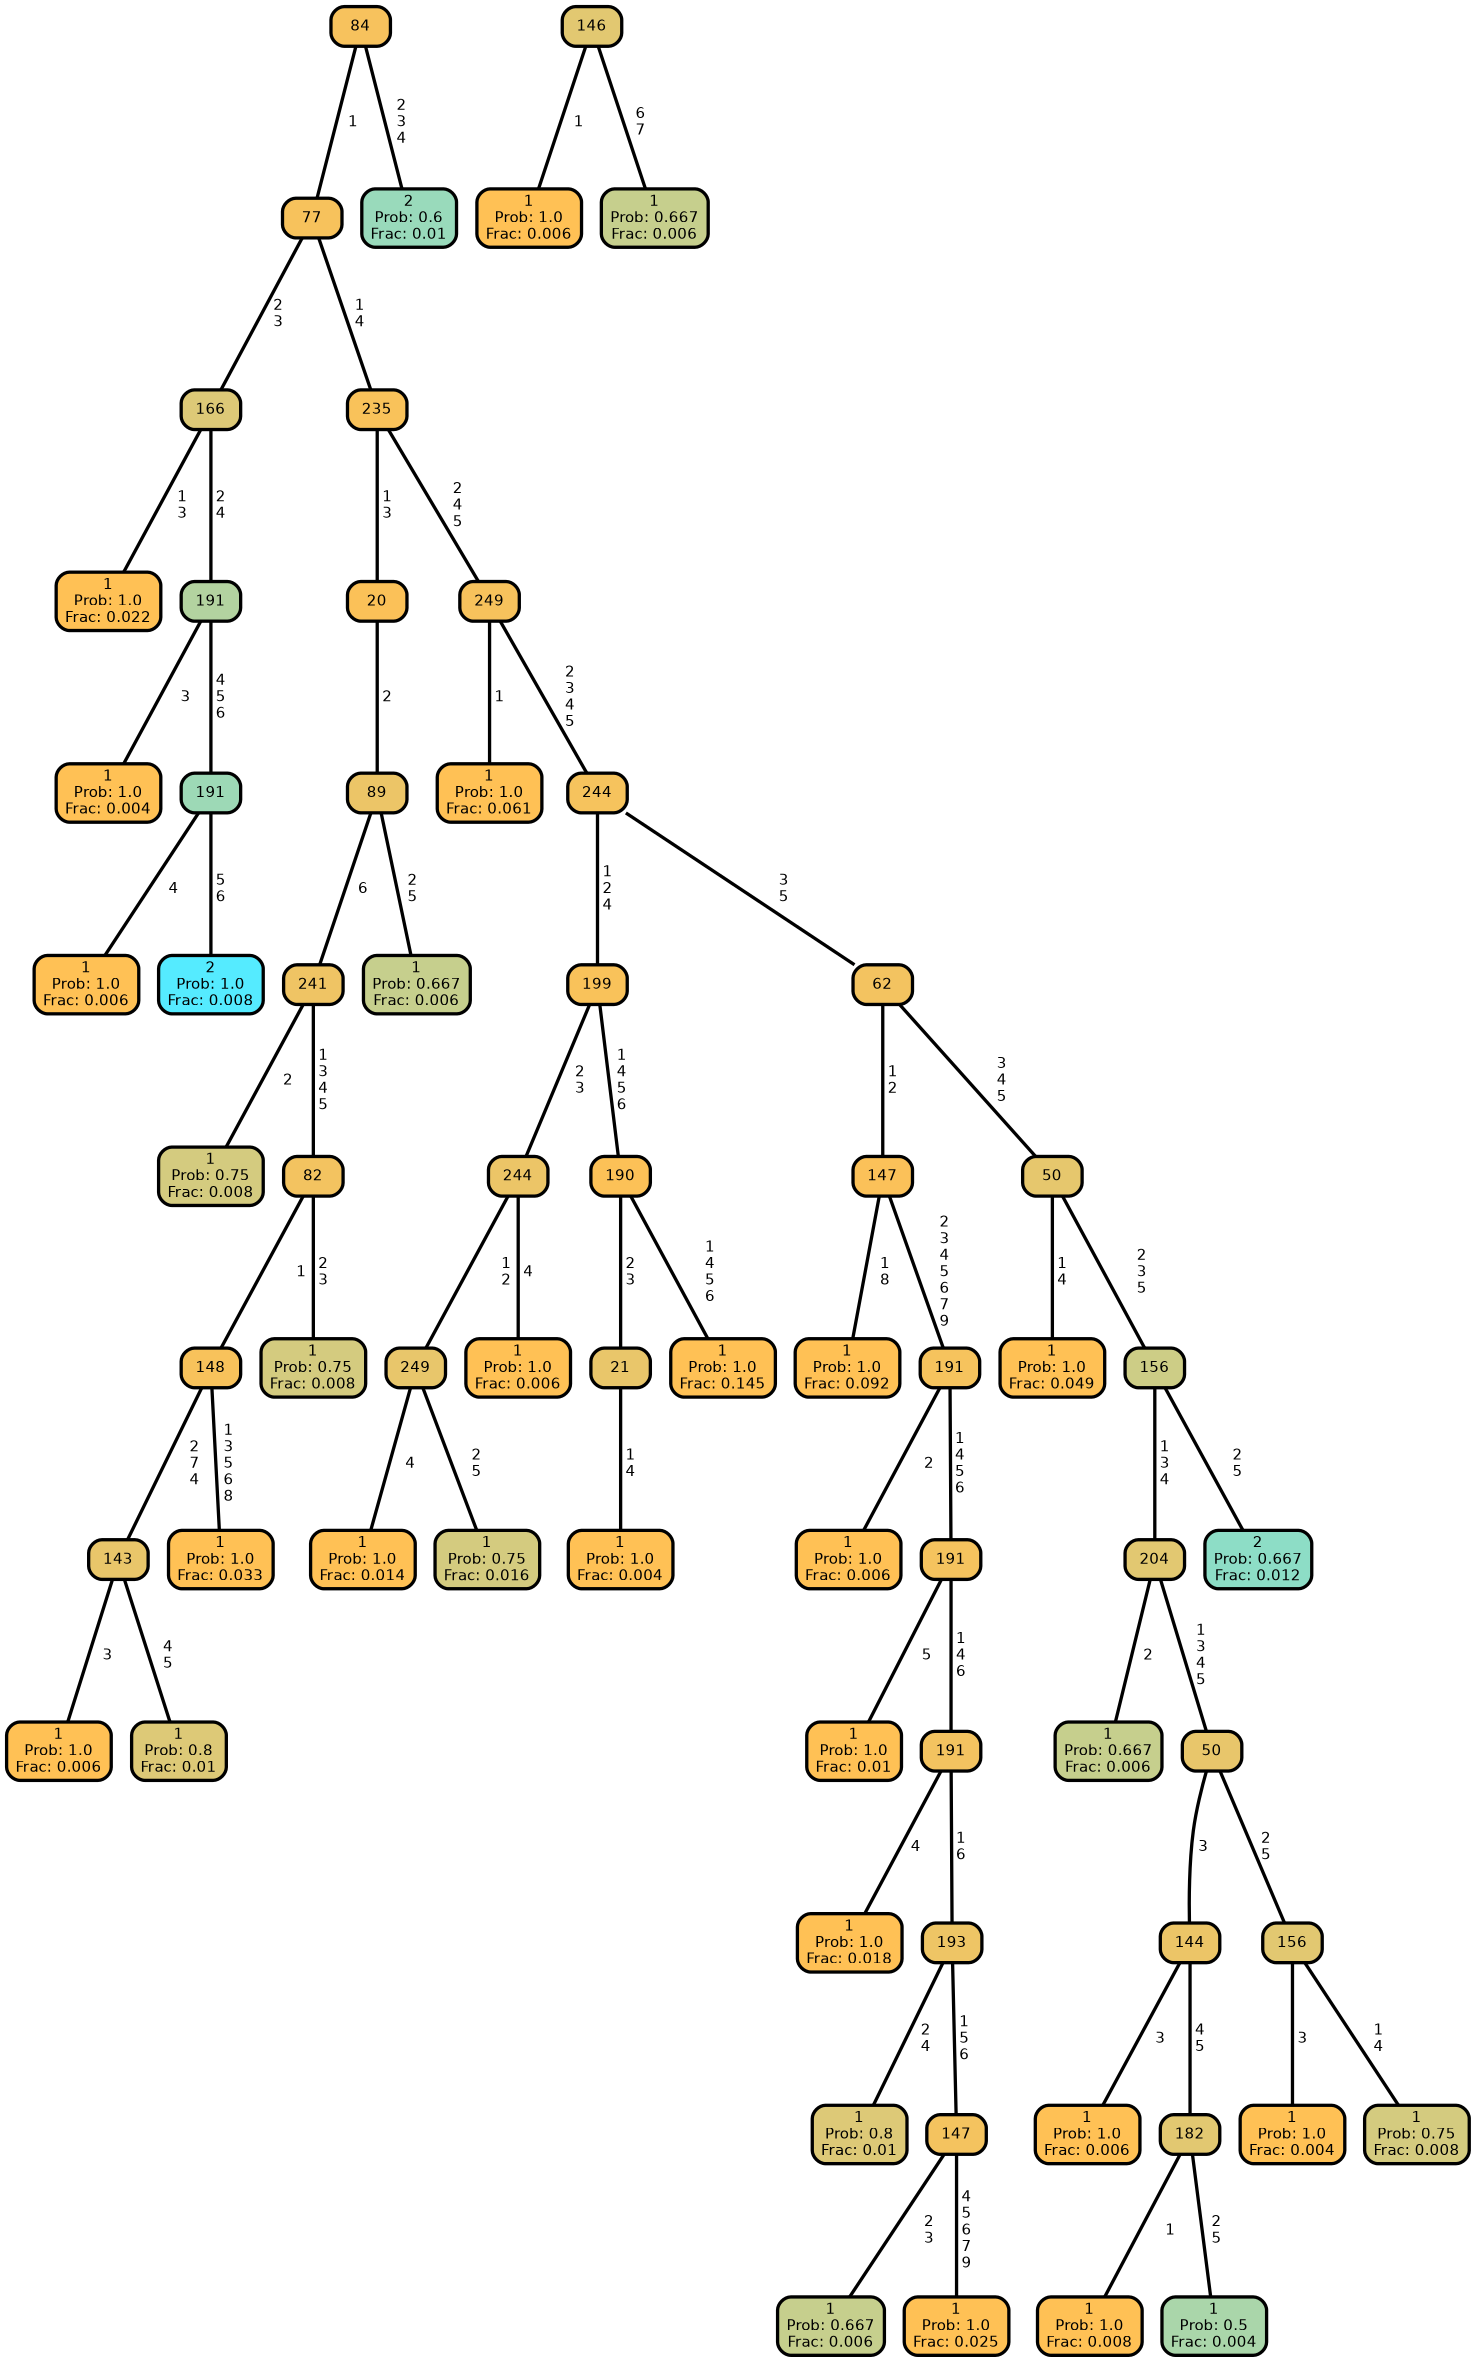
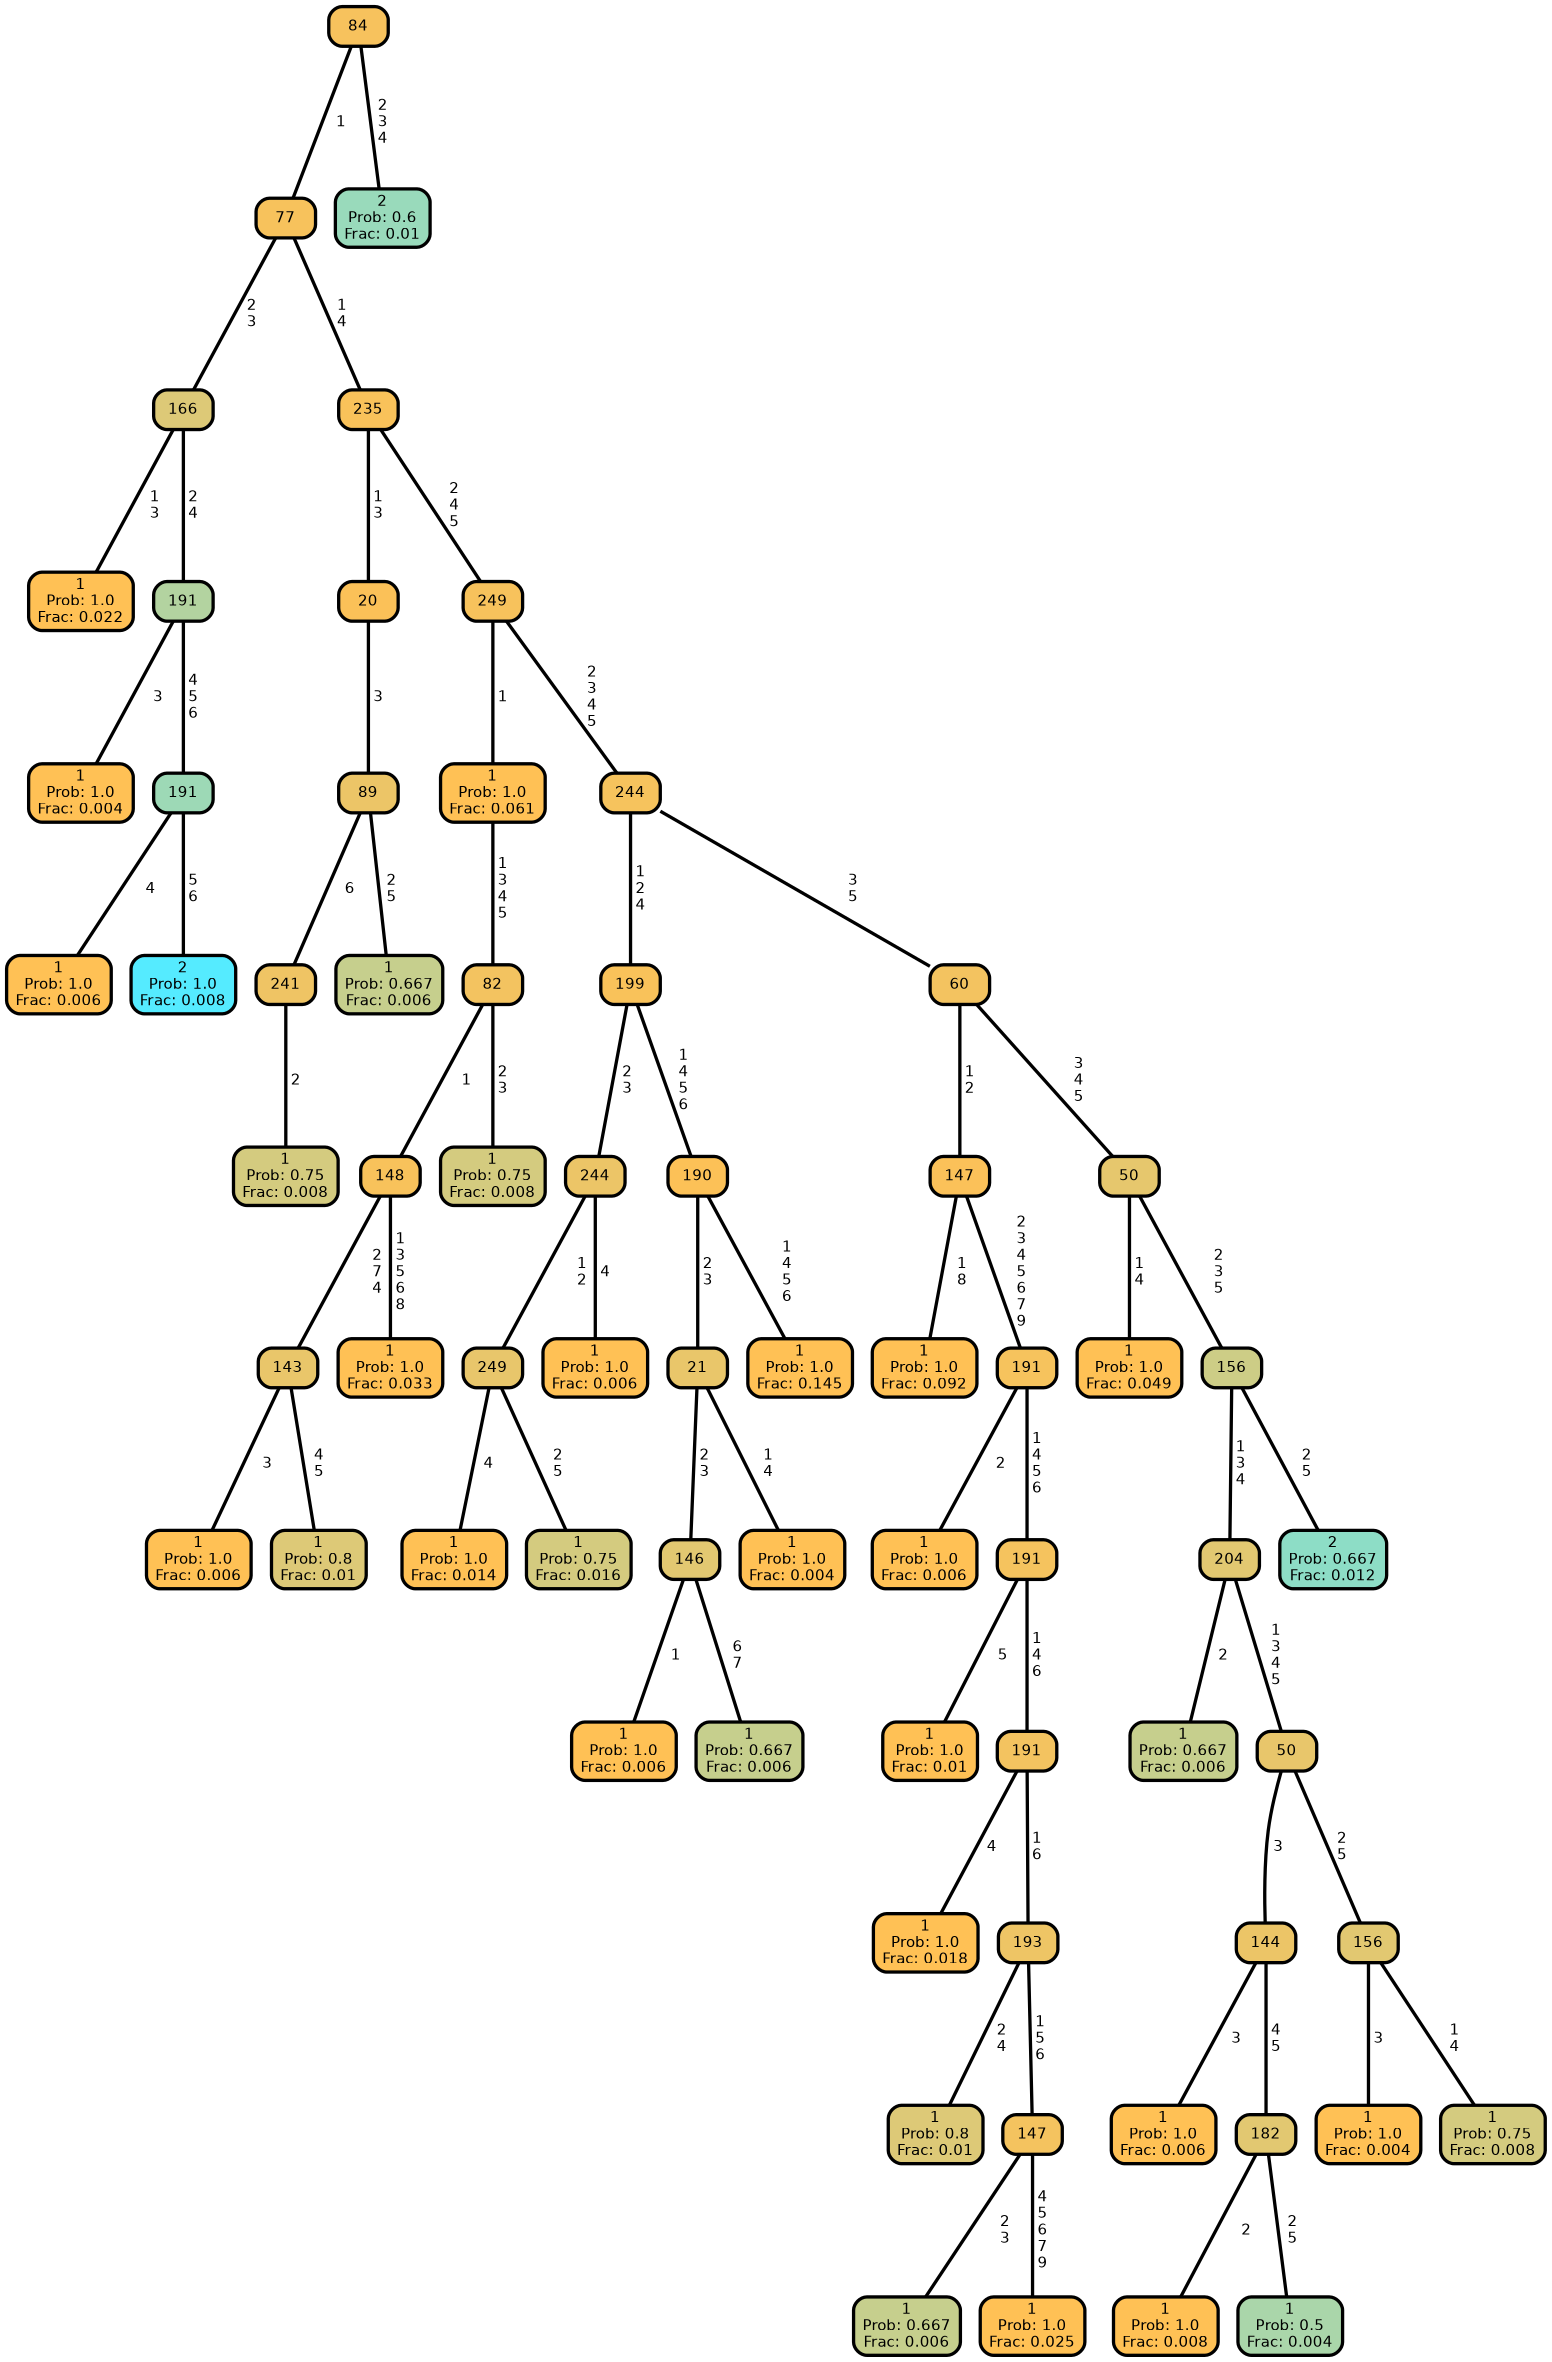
edge "20" -- "89": label " 2" -> " 3"
node "62": label "62" -> "60"
edge "241" -- "82": now "1 Prob: 1.0 Frac: 0.061" -- "82"
edge "21" -- "146": added, label "2 3"
edge "182" -- "1 Prob: 1.0 Frac: 0.008": label " 1" -> " 2"
